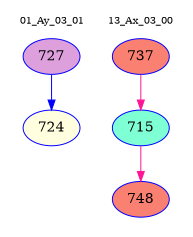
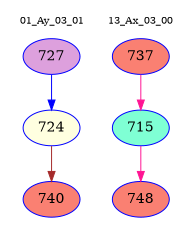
node "740": added
